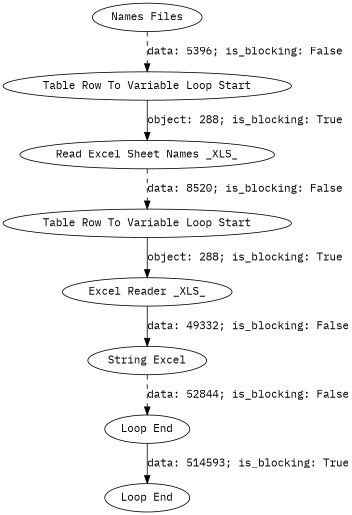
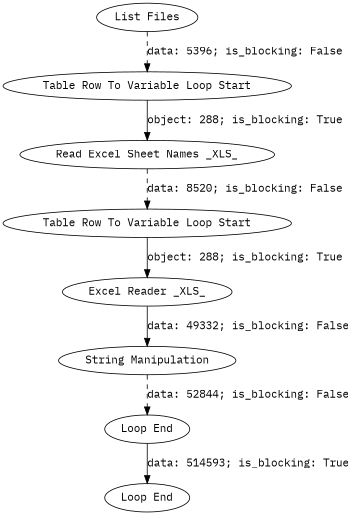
node "Names Files": label "Names Files" -> "List Files"
node "String Excel": label "String Excel" -> "String Manipulation"
